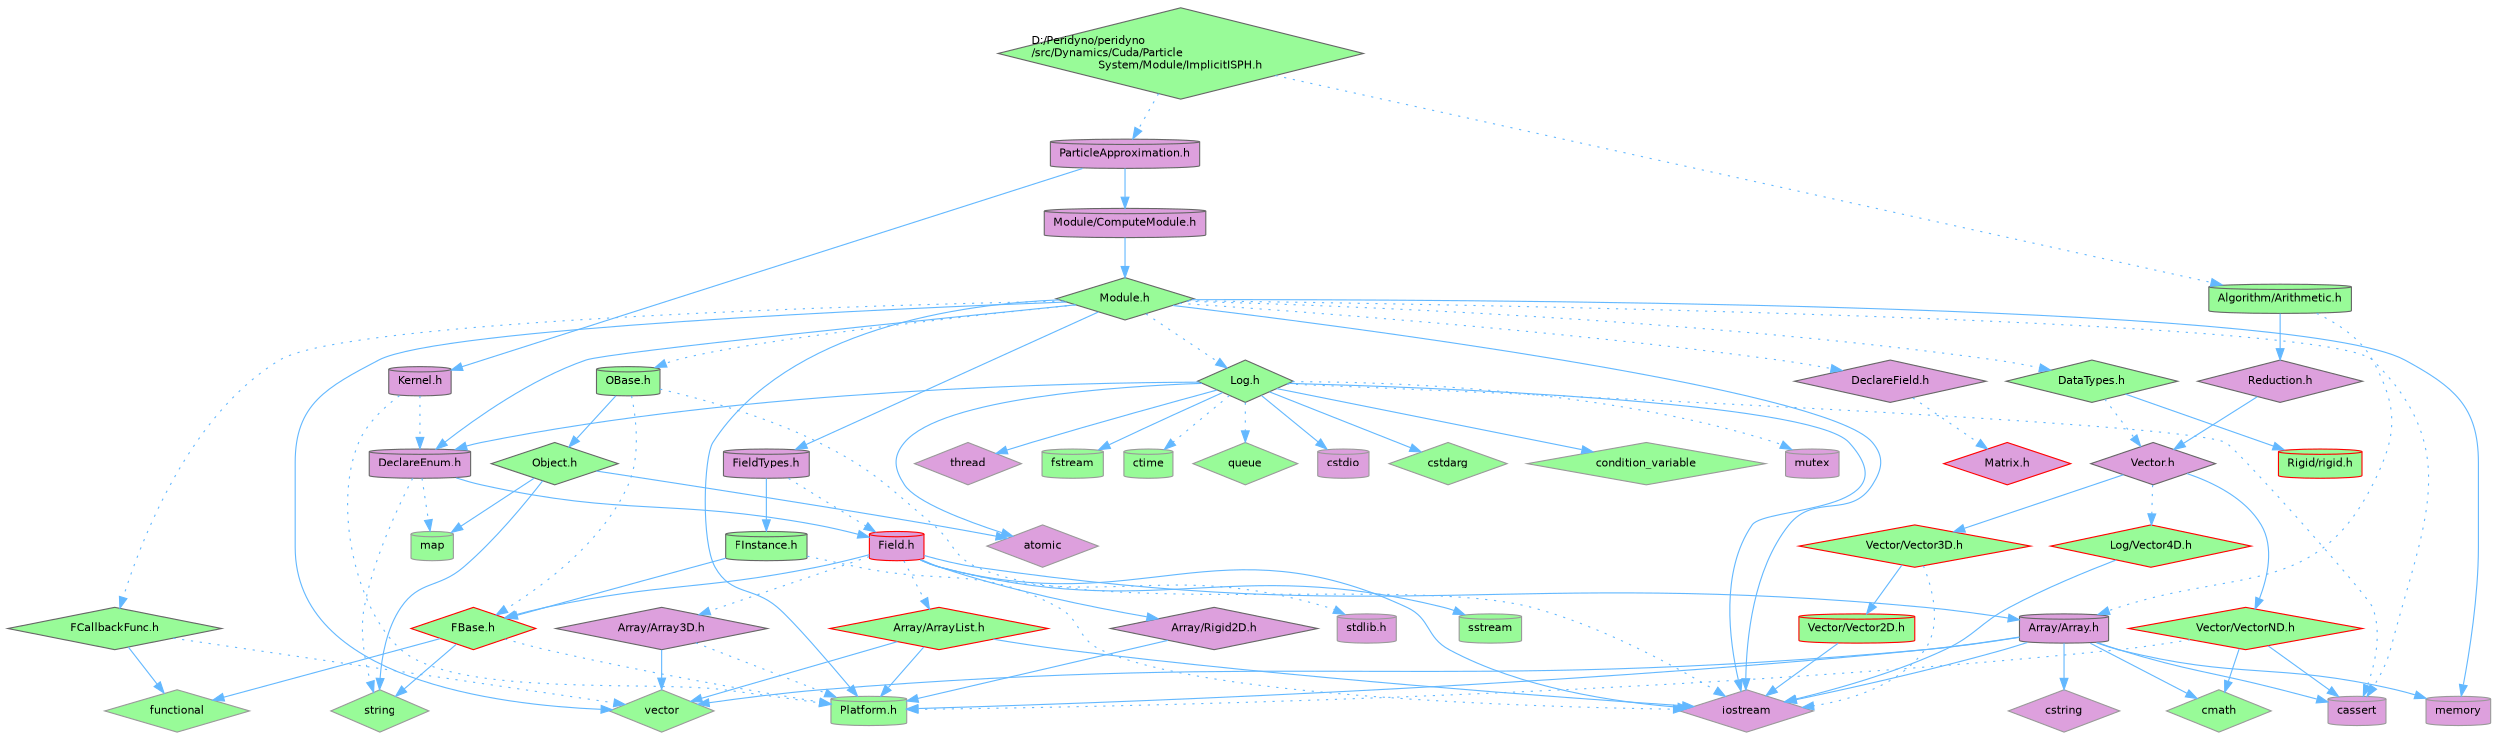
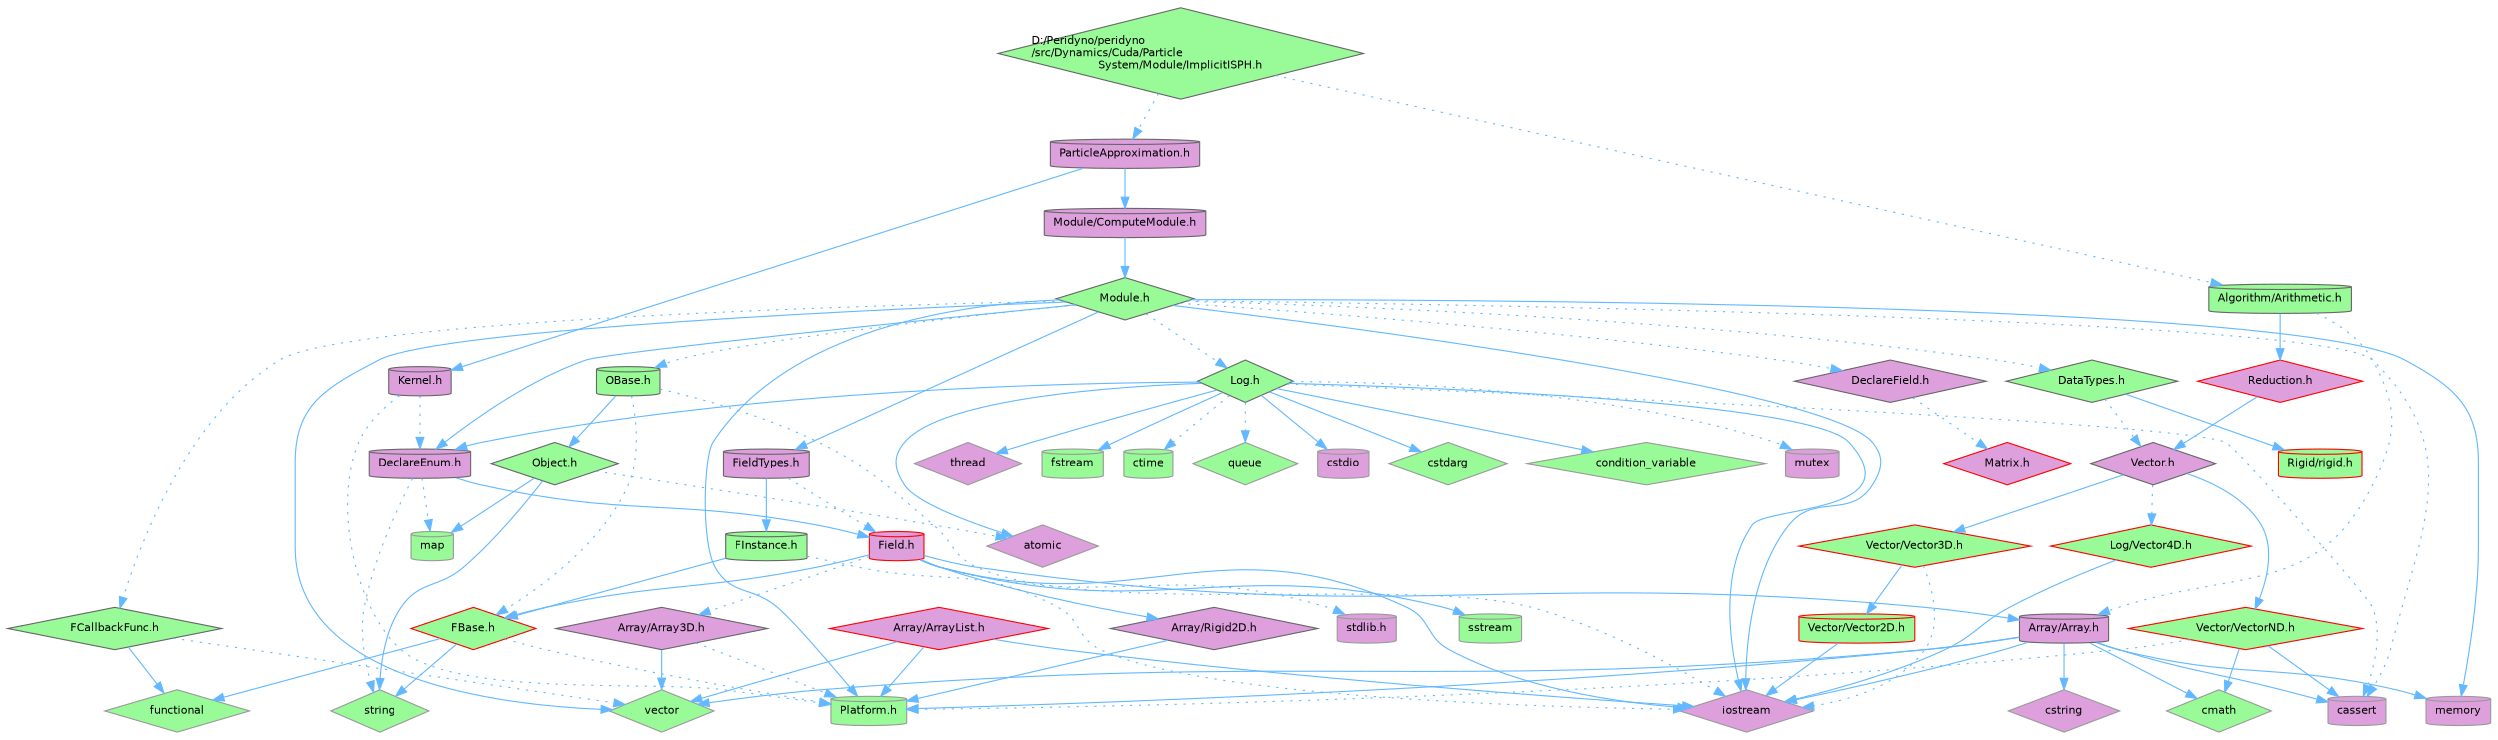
node "Reduction.h": color grey40 -> red
edge "Object.h" -> "atomic": style solid -> dotted
edge "Field.h" -> "Array/ArrayList.h": removed
node "Array/ArrayList.h": fillcolor palegreen -> plum
